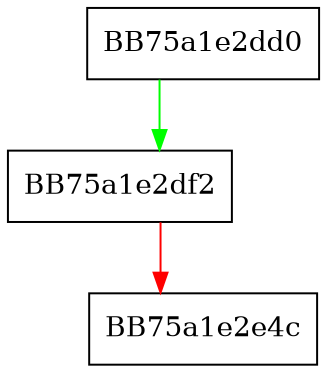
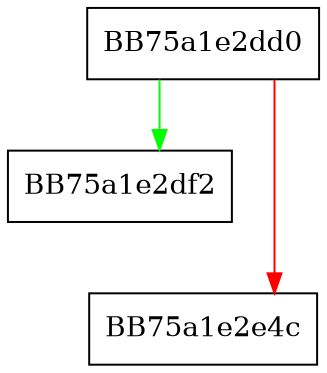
edge "BB75a1e2df2" -> "BB75a1e2e4c": now "BB75a1e2dd0" -> "BB75a1e2e4c"
